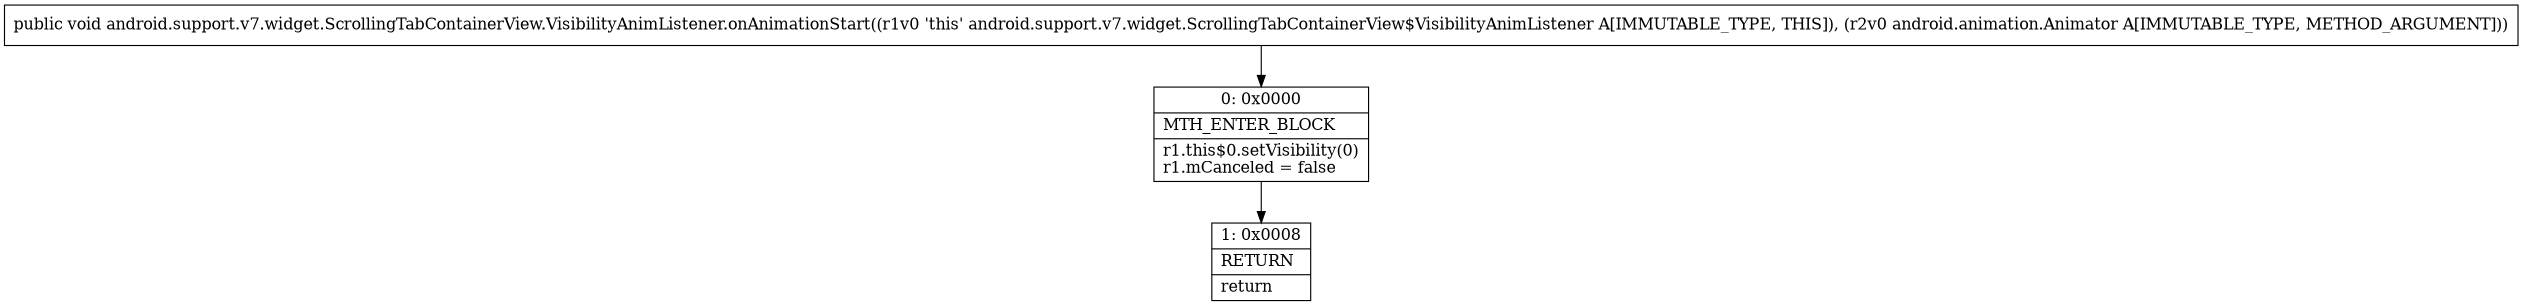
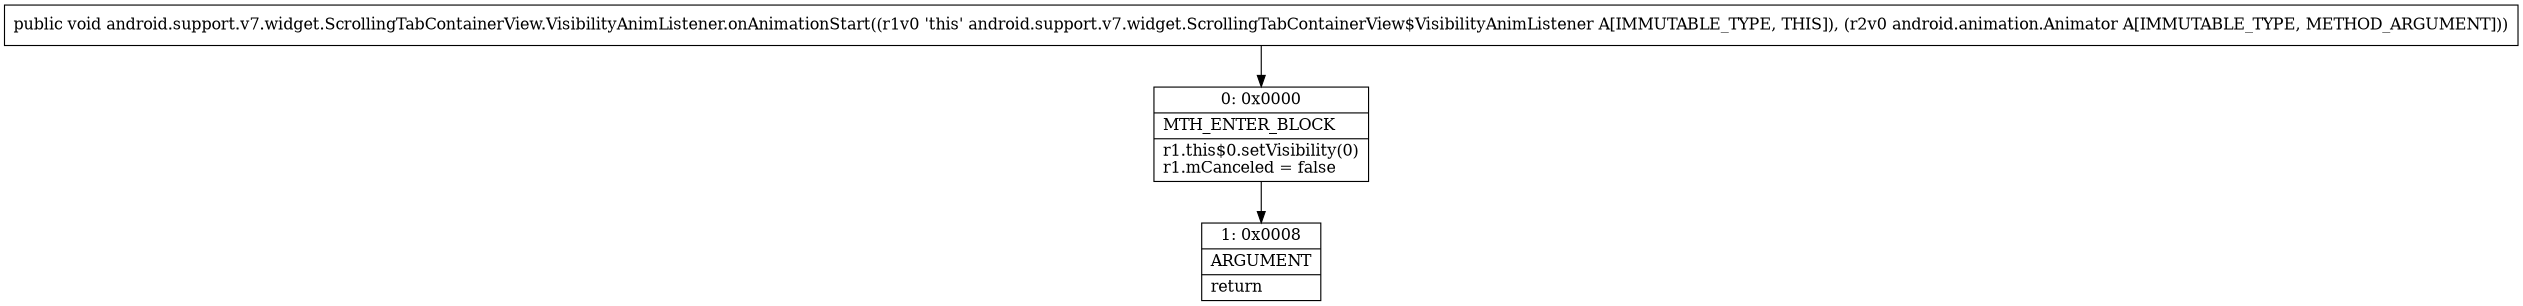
node "1: 0x0008": text "RETURN" -> "ARGUMENT"
